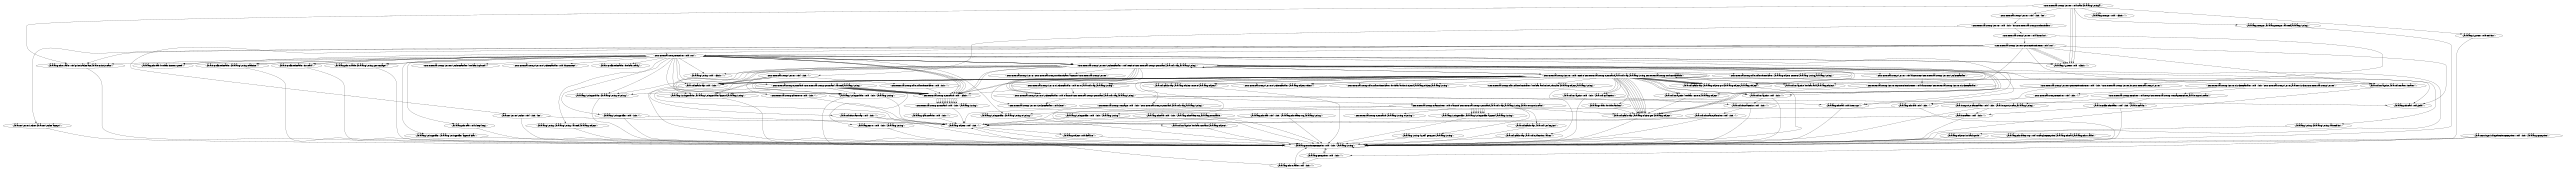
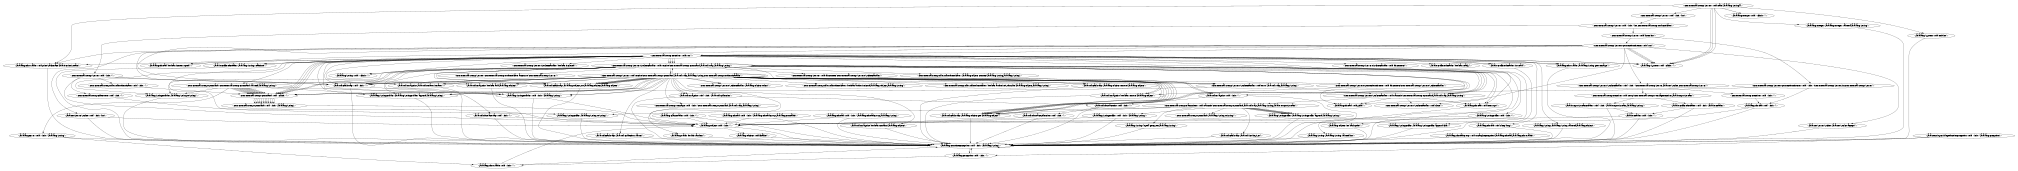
edge "<java.util.ArrayList: boolean remove(java.lang.Object)>" -> "<java.util.HashMap: java.lang.Object get(java.lang.Object)>": now "<java.util.ArrayList: boolean remove(java.lang.Object)>" -> "<java.lang.RuntimeException: void <init>(java.lang.String)>"
edge "<java.lang.Math: double random()>" -> "<java.util.HashMap: java.lang.Object get(java.lang.Object)>": now "<java.lang.Math: double random()>" -> "<java.lang.RuntimeException: void <init>(java.lang.String)>"
edge "<java.lang.ClassLoader: void <init>()>" -> "<java.lang.RuntimeException: void <init>(java.lang.String)>": added
edge "<java.util.ArrayList: boolean add(java.lang.Object)>" -> "<java.lang.RuntimeException: void <init>(java.lang.String)>": added
edge "<java.lang.Error: void <init>(java.lang.String)>" -> "<java.lang.Throwable: void <init>()>": added
